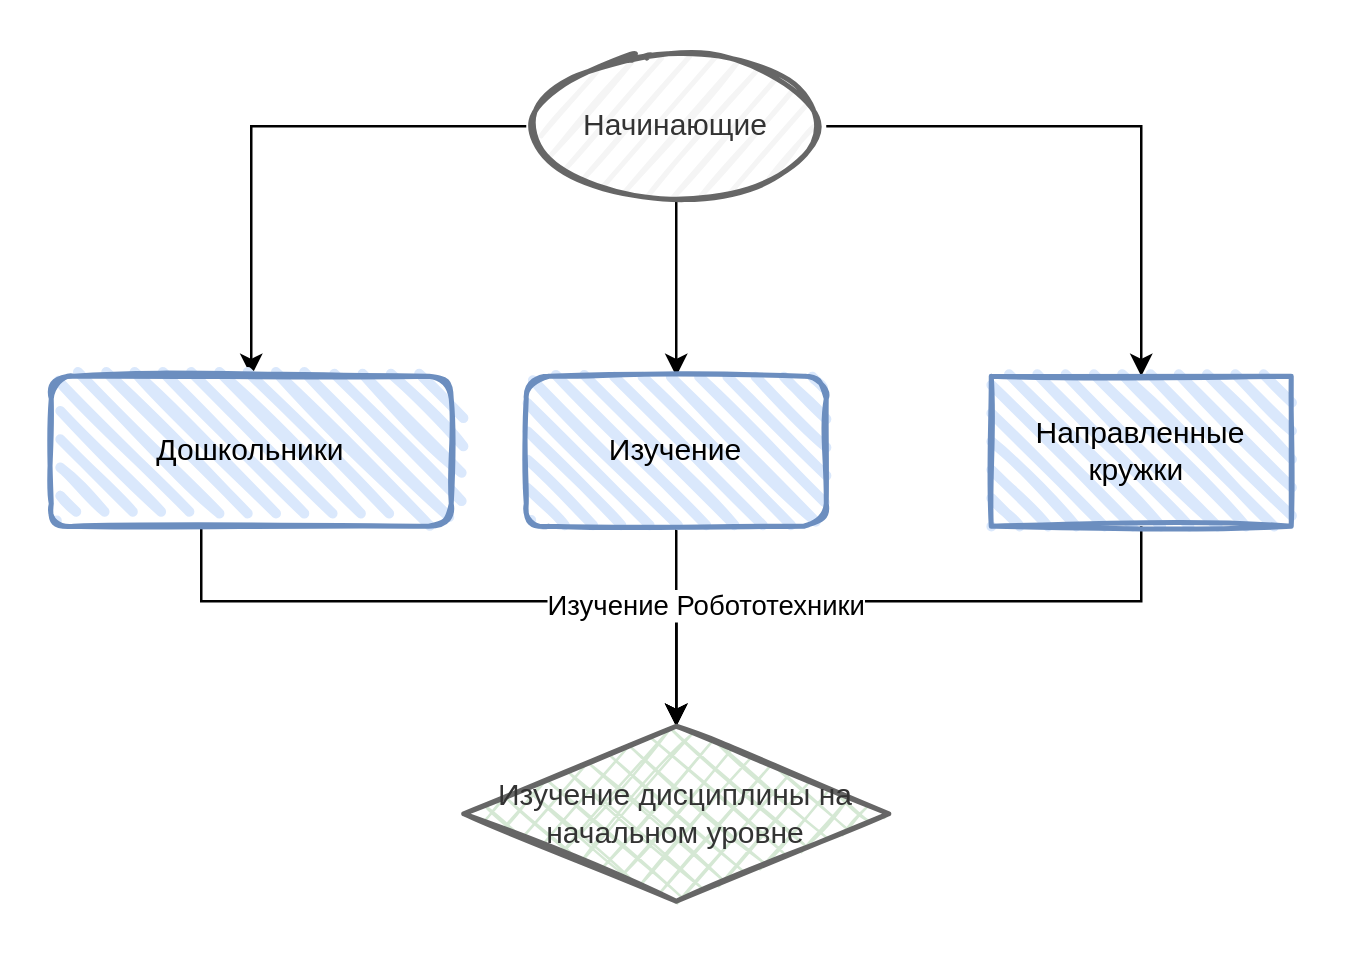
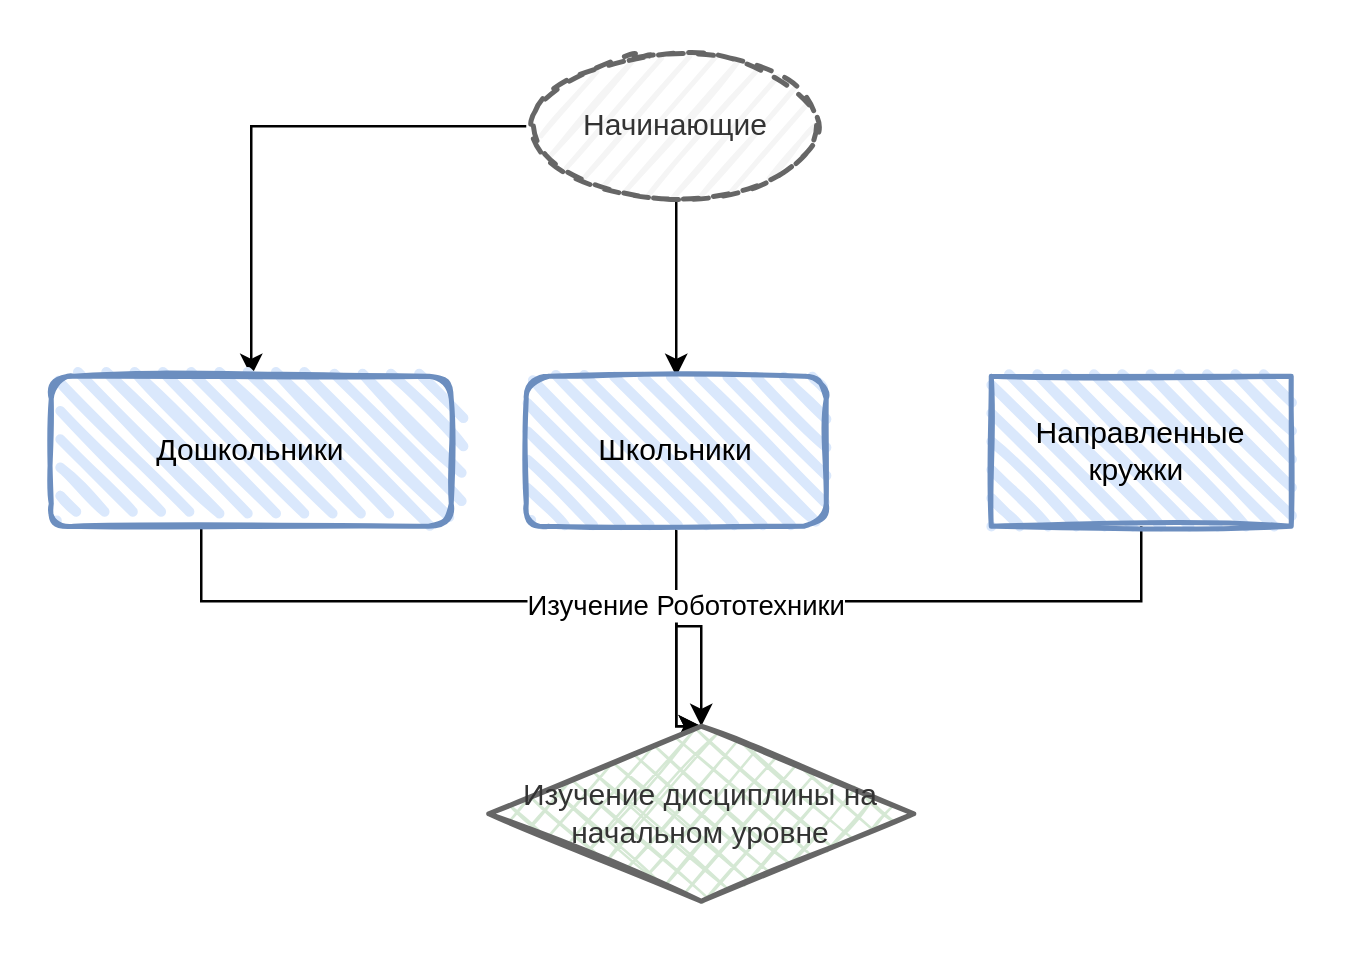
node "Начинающие": style solid -> dashed
edge "Начинающие" -> "Направленные кружки": removed
node "Изучение": label "Изучение" -> "Школьники"
node "Изучение дисциплины на начальном уровне": moved (676, 814) -> (701, 814)
